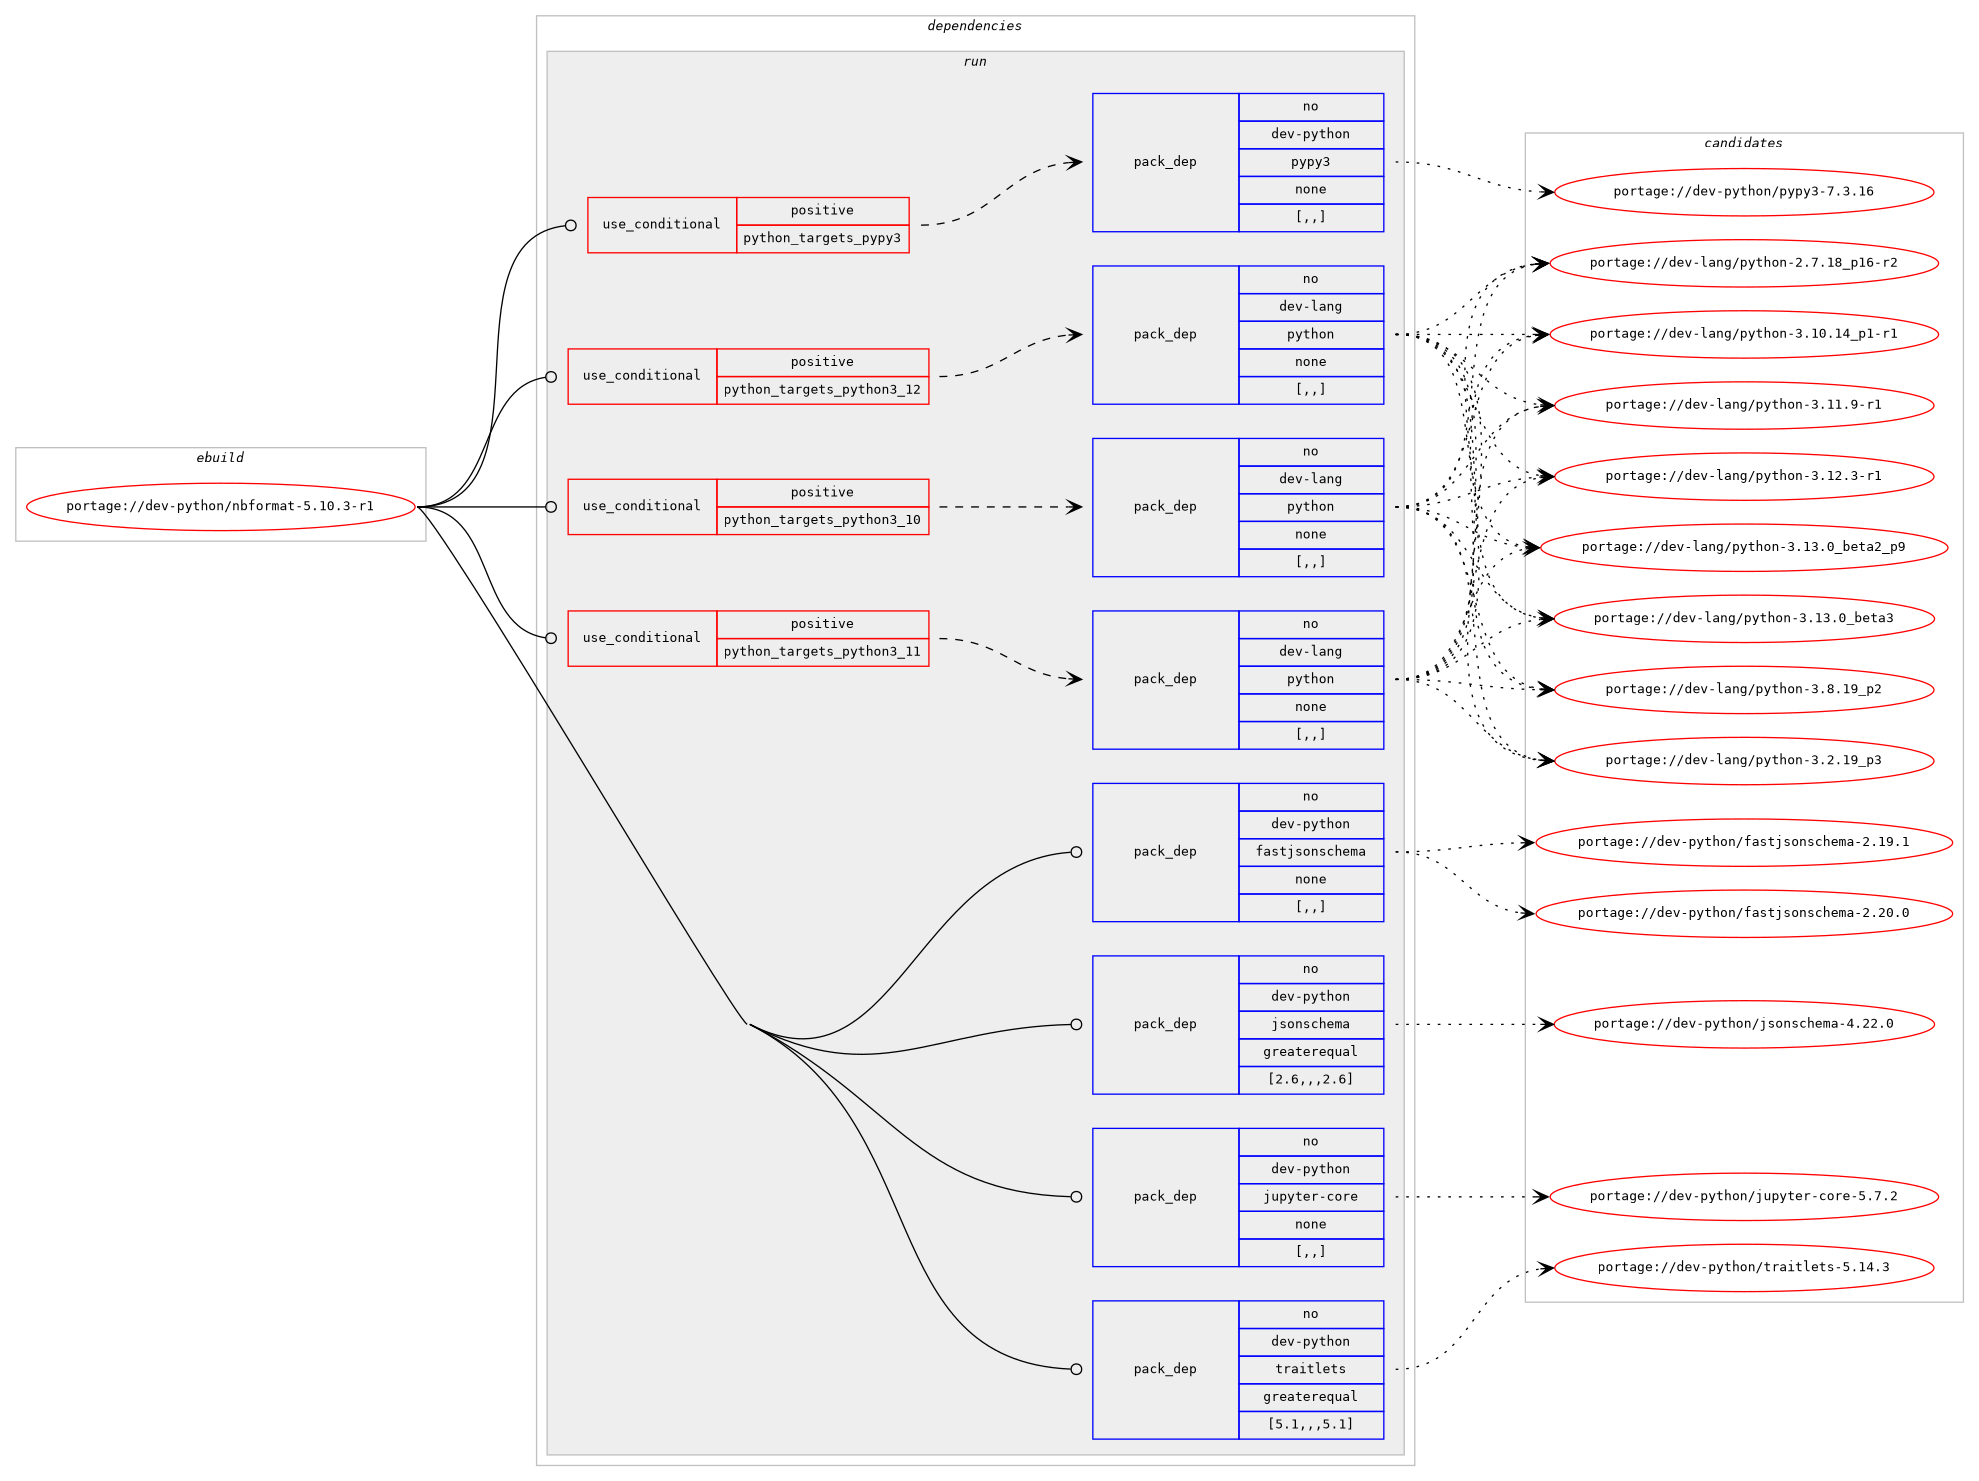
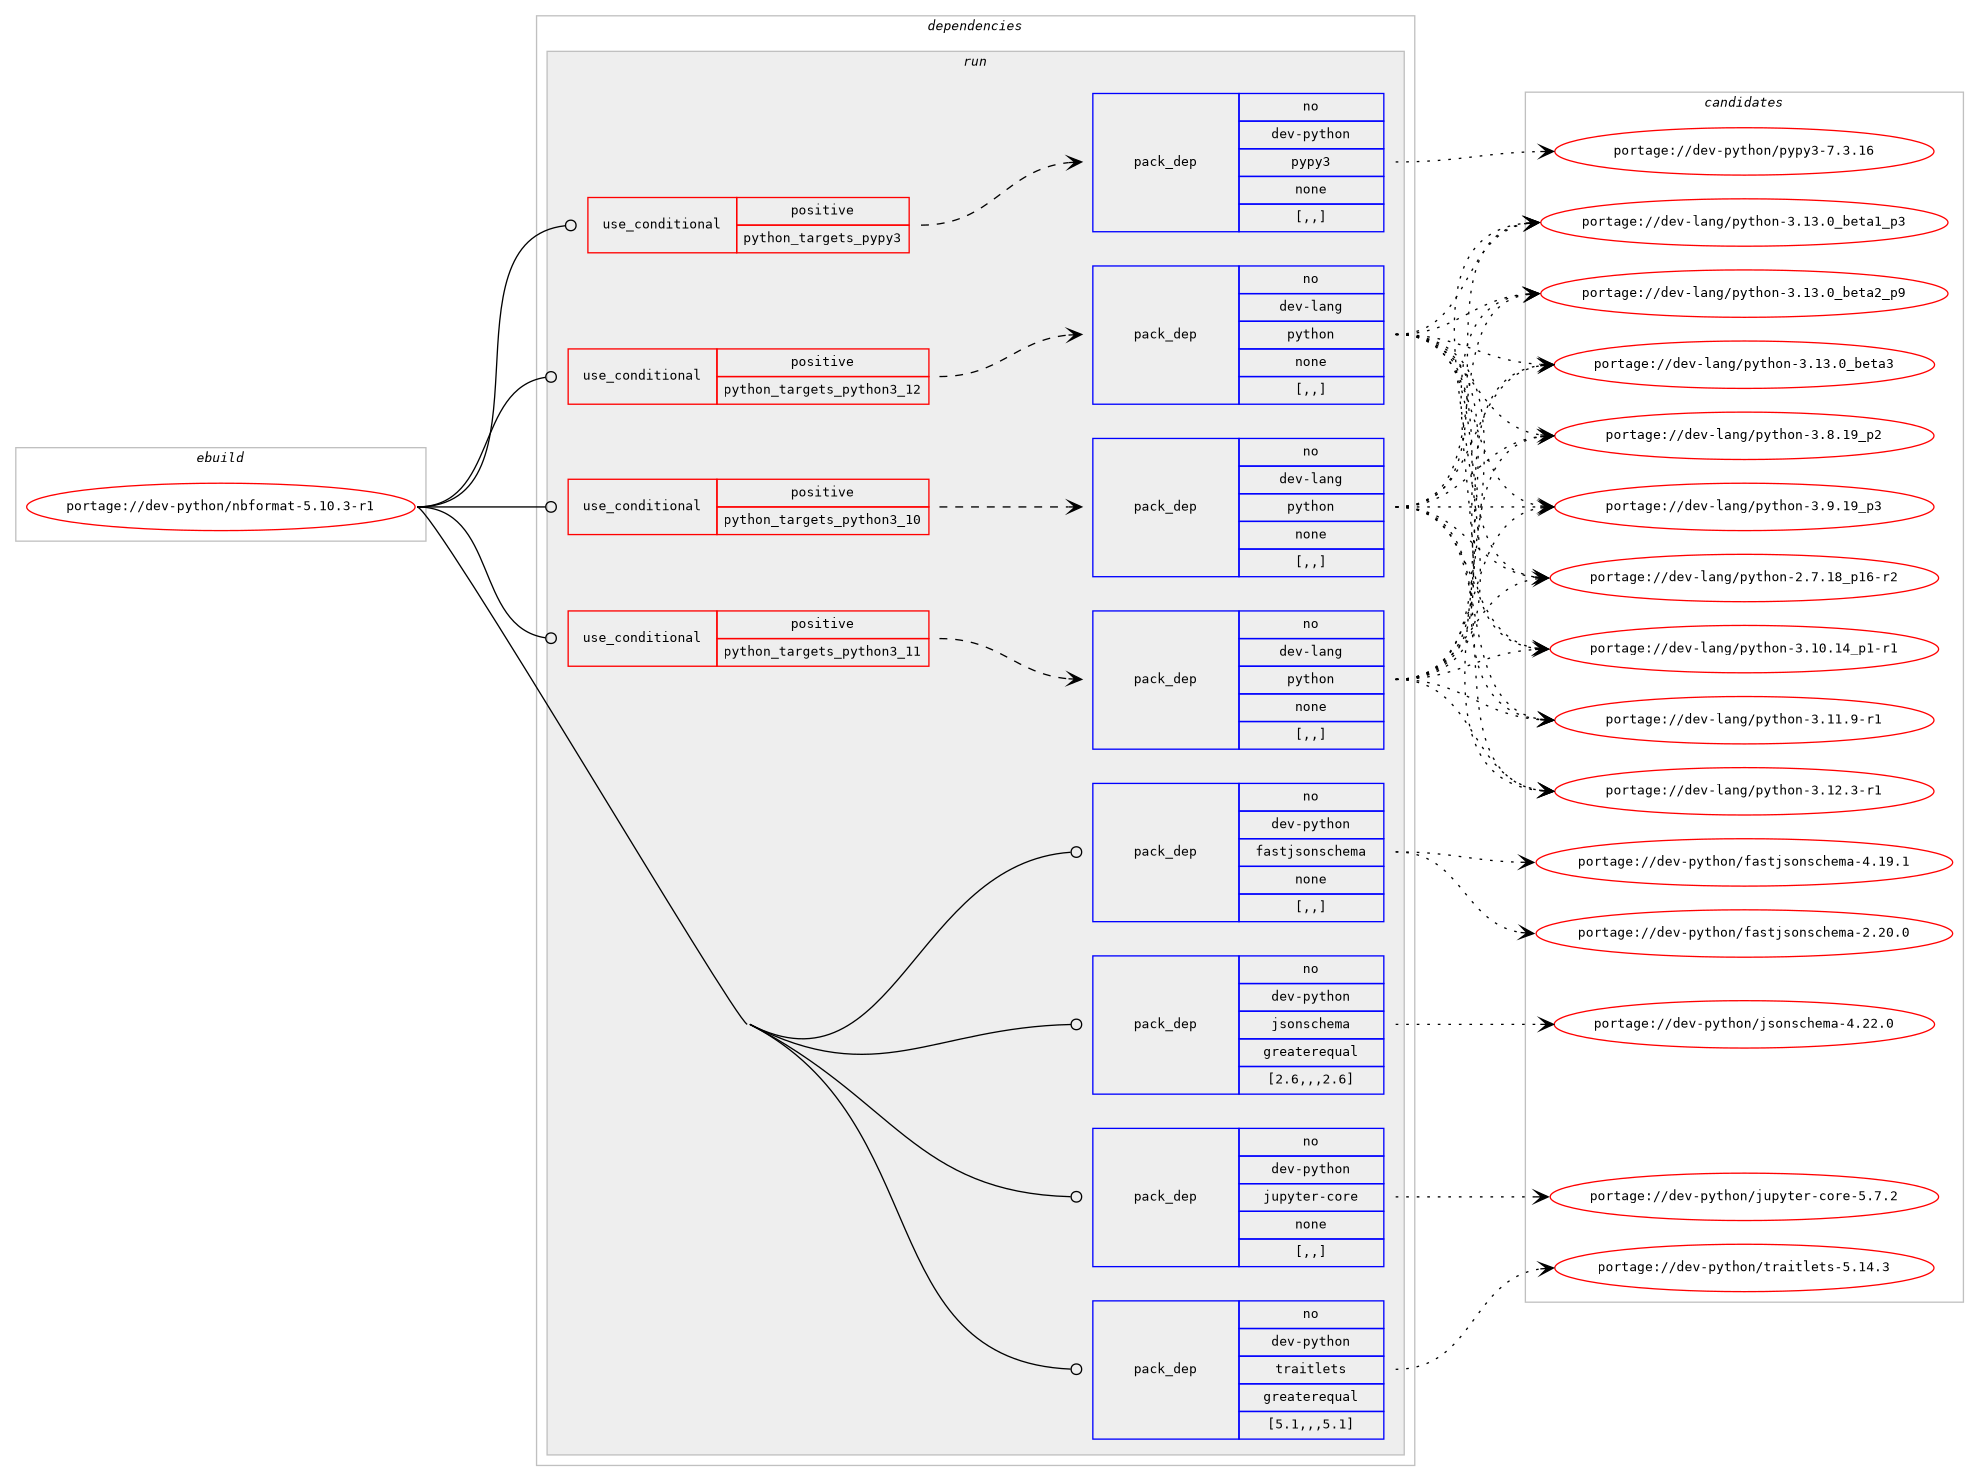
node "portage://dev-lang/python-3.13.0_beta1_p3": added
node "portage://dev-lang/python-3.2.19_p3": label "portage://dev-lang/python-3.2.19_p3" -> "portage://dev-lang/python-3.9.19_p3"
node "portage://dev-python/fastjsonschema-2.19.1": label "portage://dev-python/fastjsonschema-2.19.1" -> "portage://dev-python/fastjsonschema-4.19.1"
